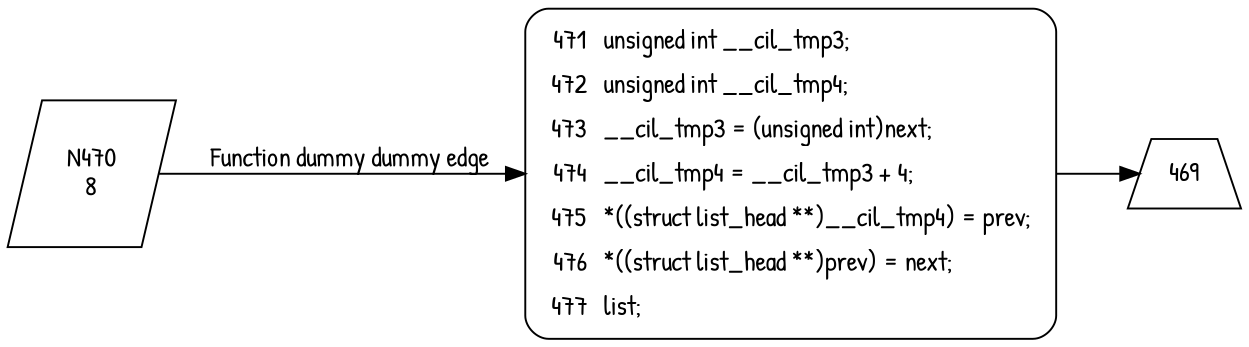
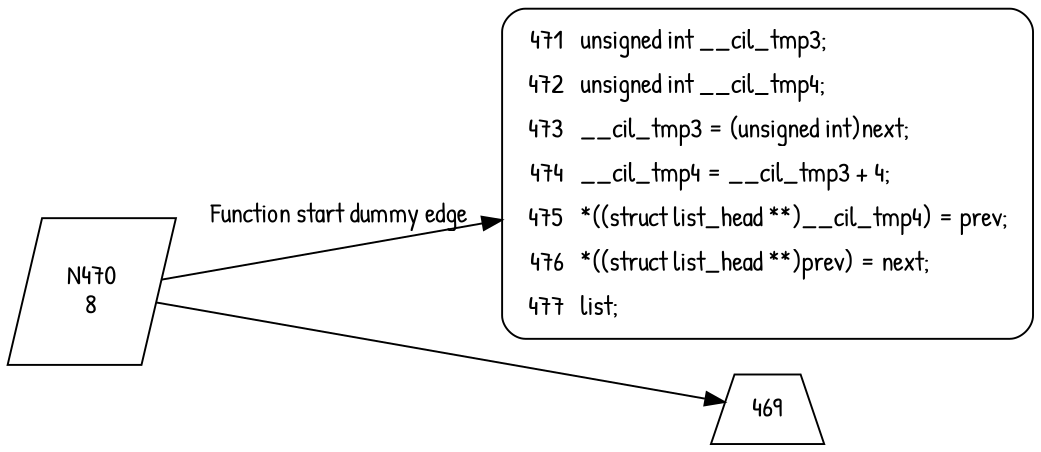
edge "N470 8" -> "471": label "Function dummy dummy edge" -> "Function start dummy edge"
edge "471" -> "469": now "N470 8" -> "469"
